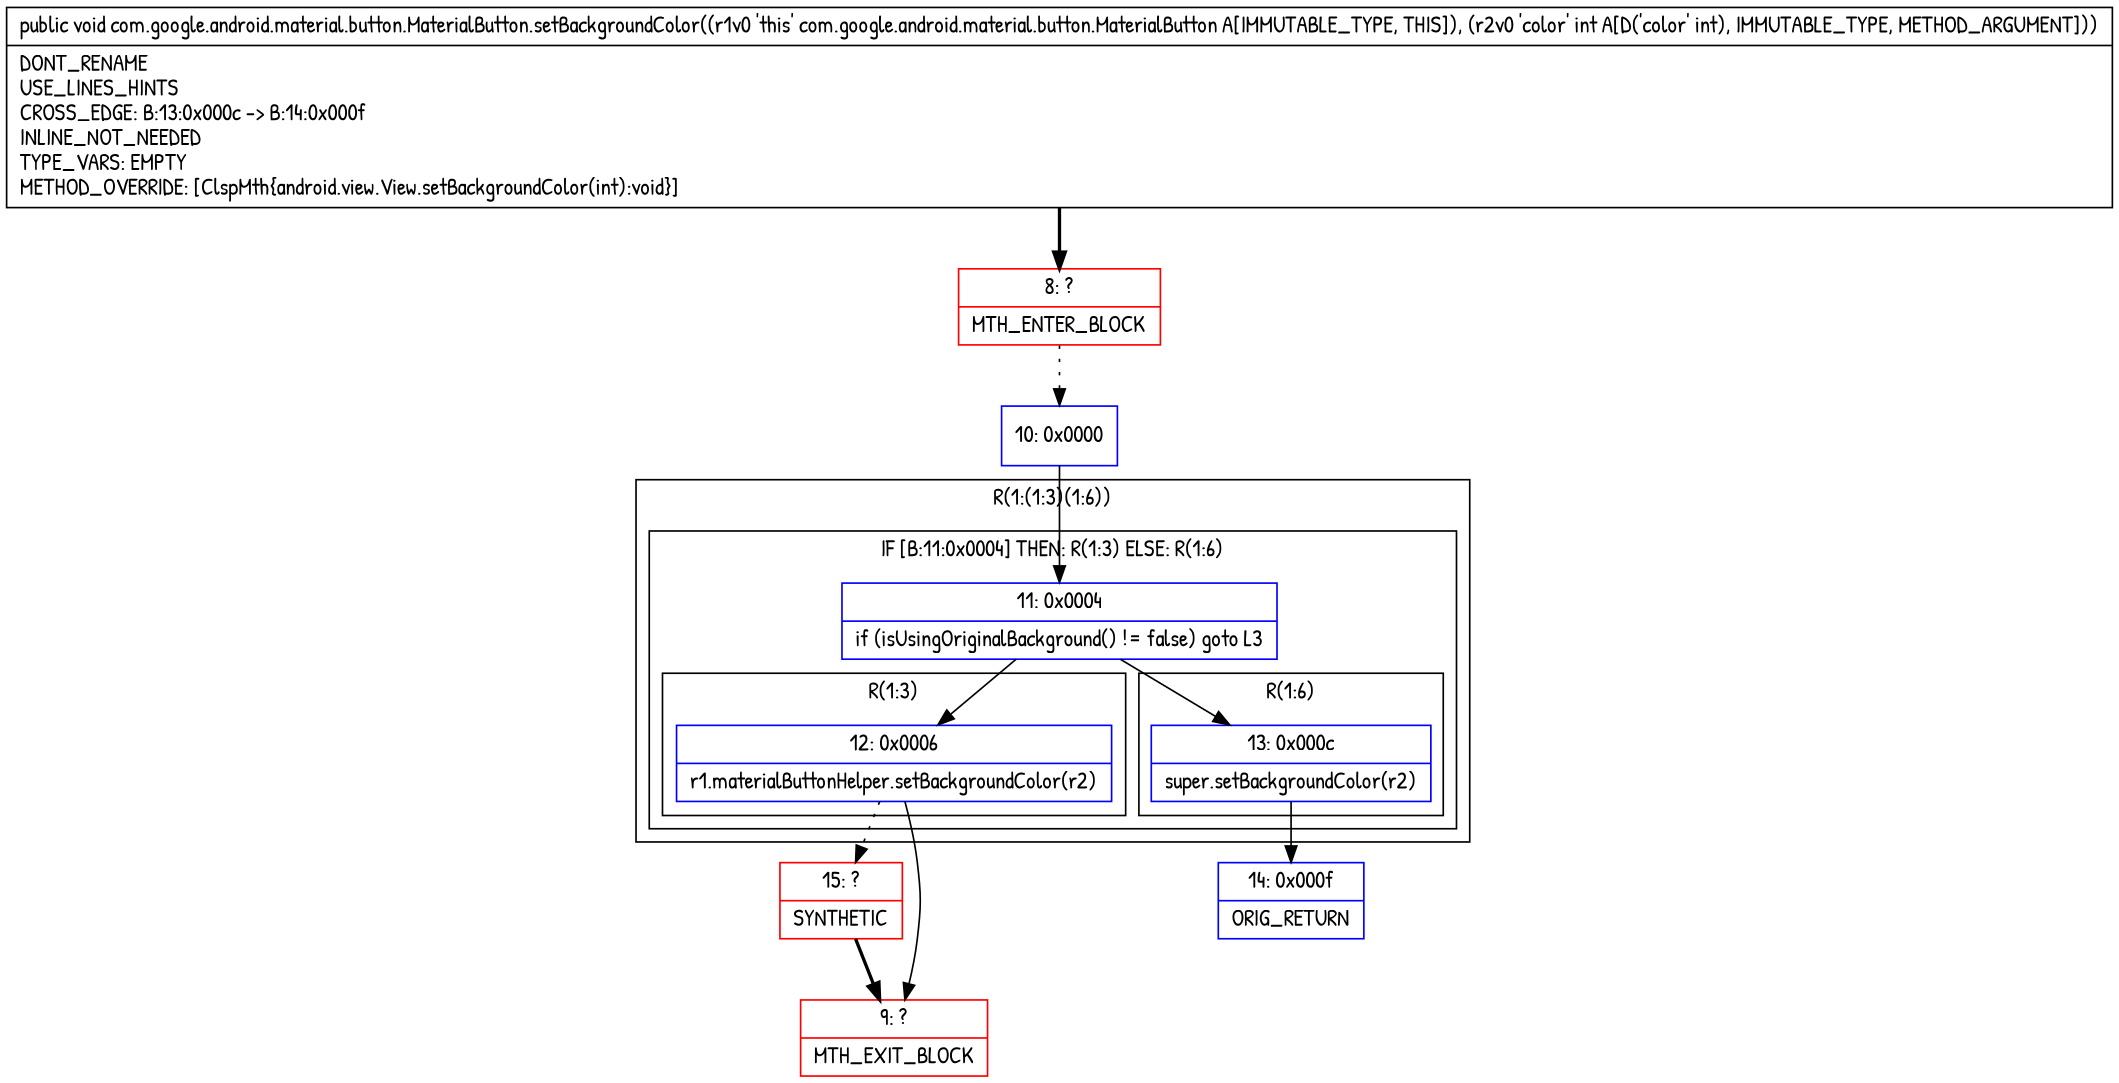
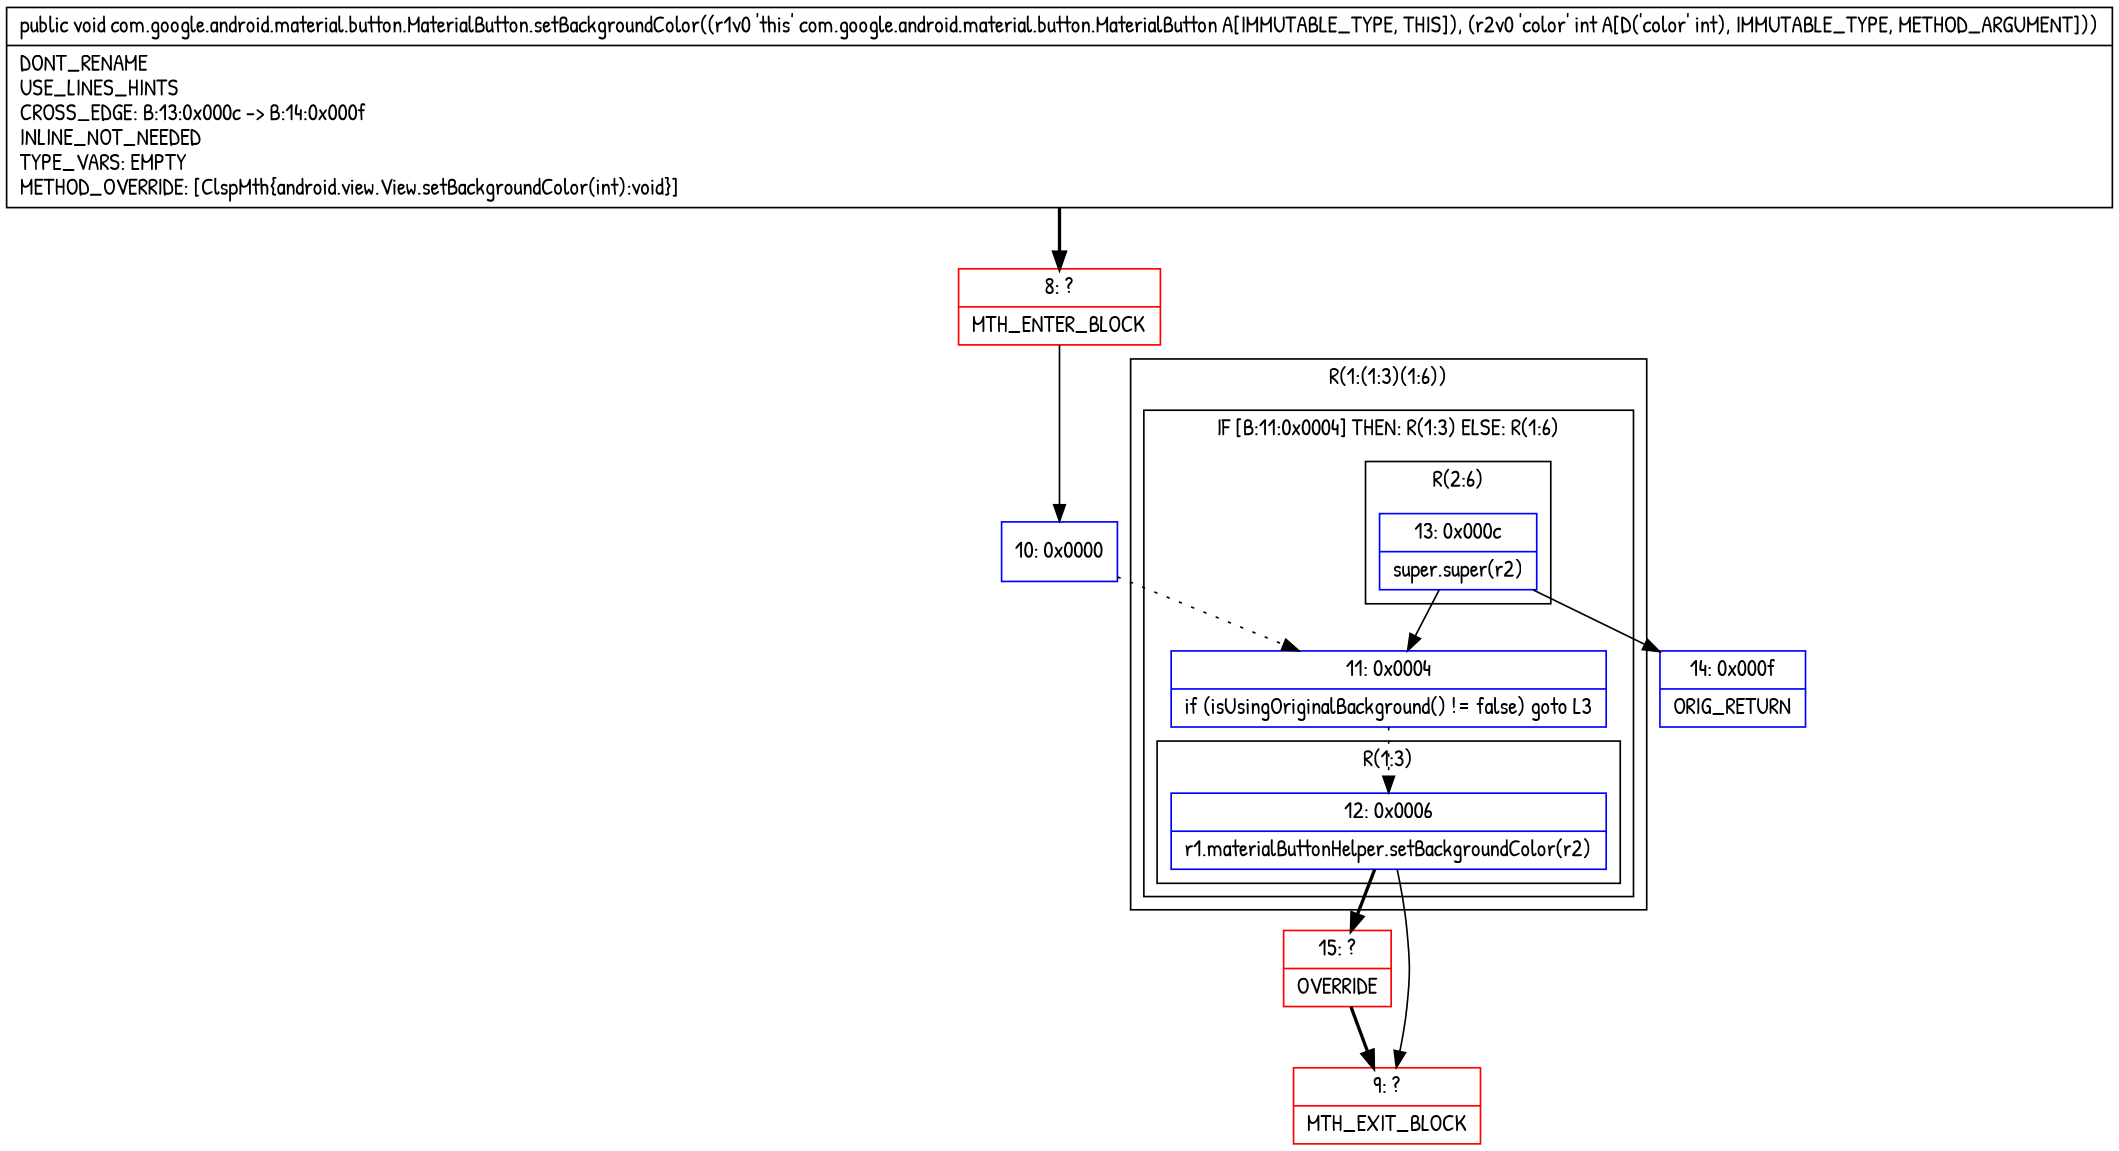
edge "8: ?" -> "10: 0x0000": style dotted -> solid
edge "10: 0x0000" -> "11: 0x0004": style solid -> dotted
edge "11: 0x0004" -> "12: 0x0006": style solid -> dotted
edge "11: 0x0004" -> "13: 0x000c": reversed
cluster "R(1:6)": label "R(1:6)" -> "R(2:6)"
node "13: 0x000c": text "super.setBackgroundColor(r2)" -> "super.super(r2)"
edge "12: 0x0006" -> "15: ?": style dotted -> bold
node "15: ?": text "SYNTHETIC" -> "OVERRIDE"
